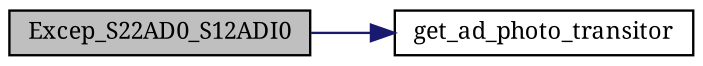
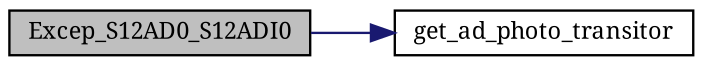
node "Excep_S22AD0_S12ADI0": label "Excep_S22AD0_S12ADI0" -> "Excep_S12AD0_S12ADI0"
